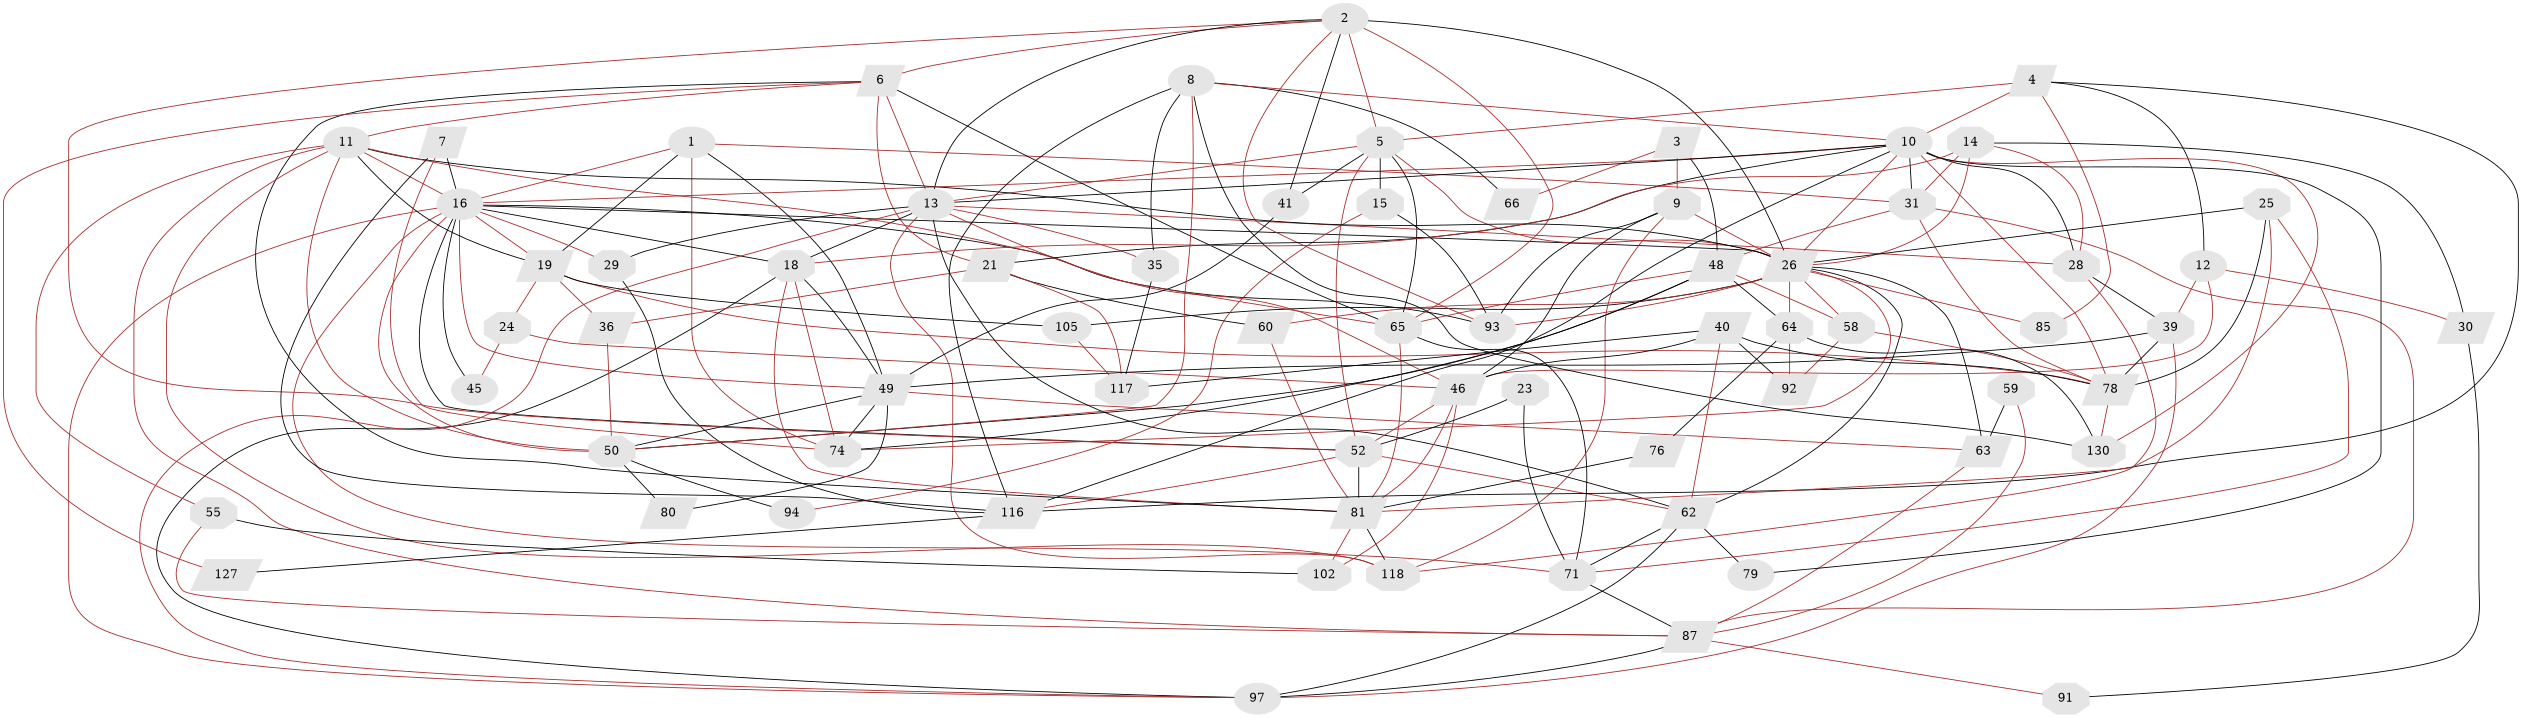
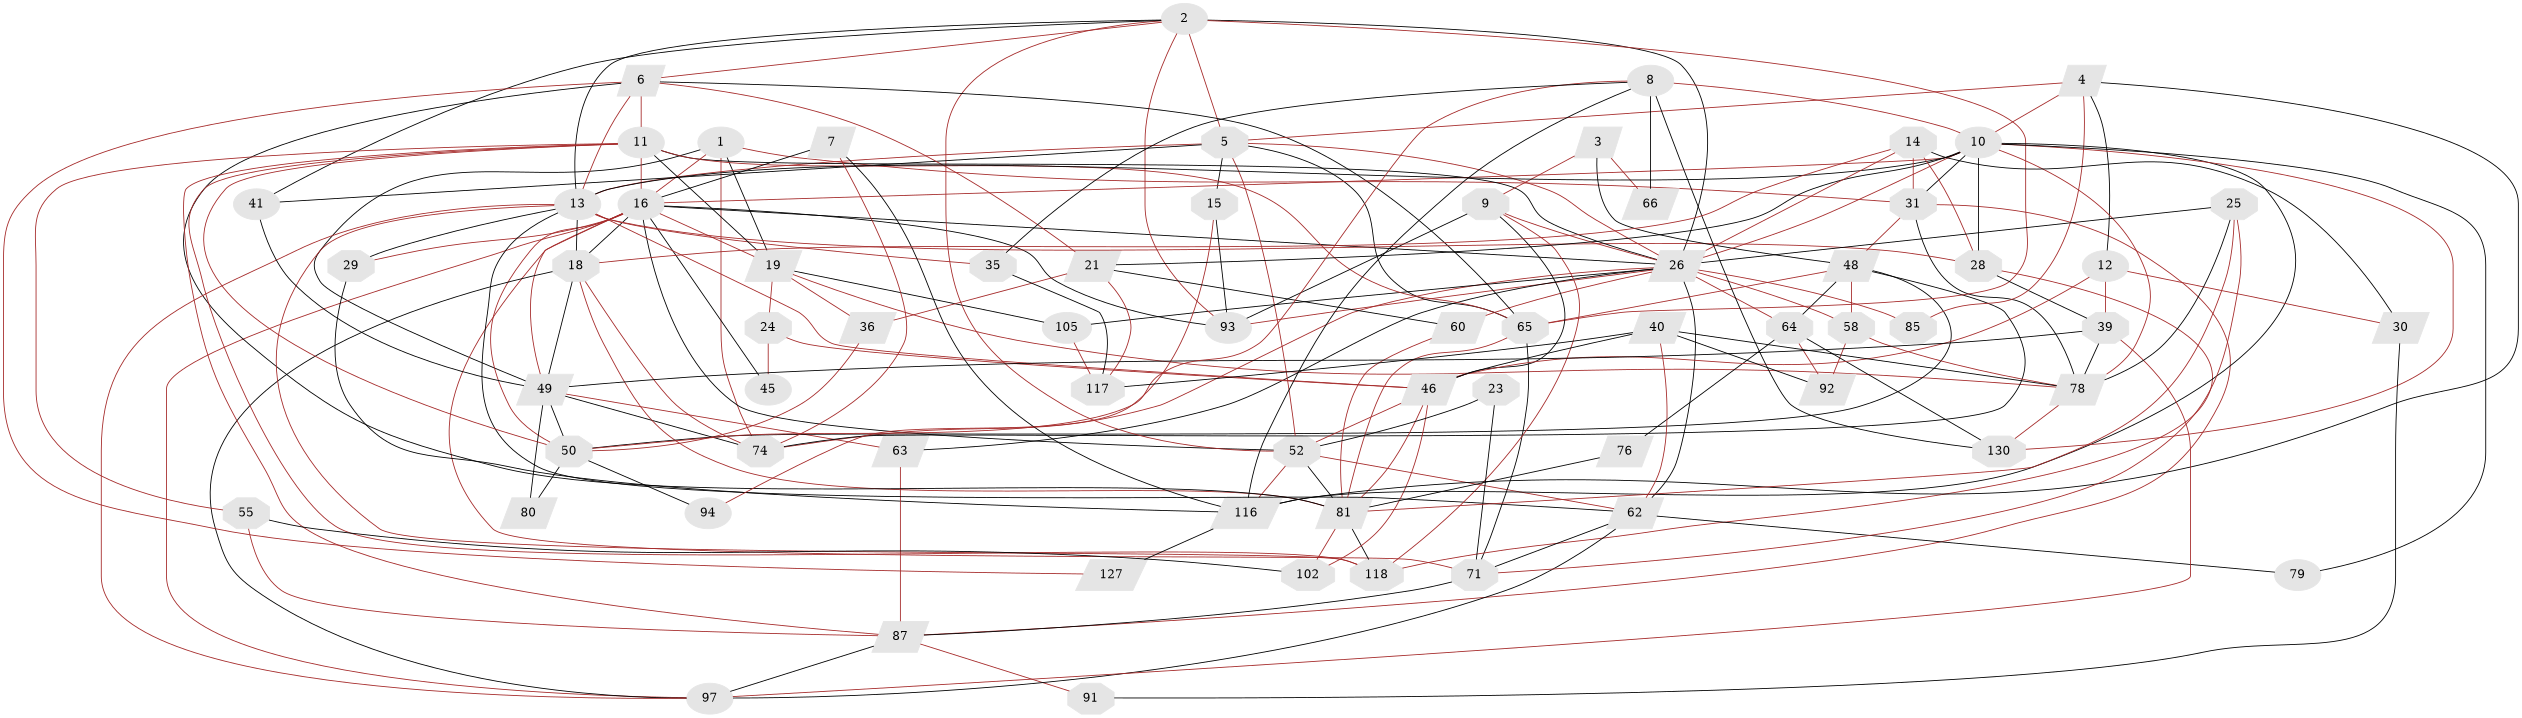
edge "31" -- "78": color brown -> black
node "59": removed
